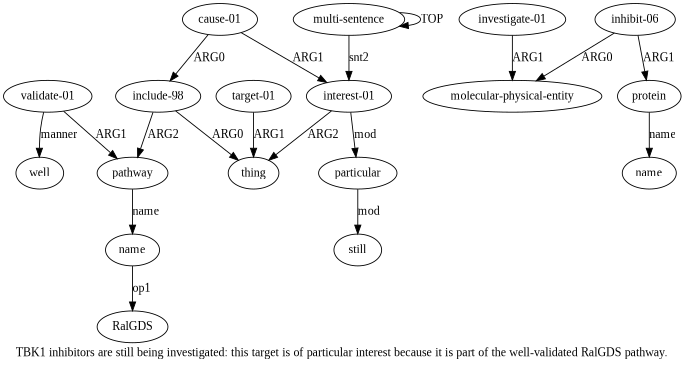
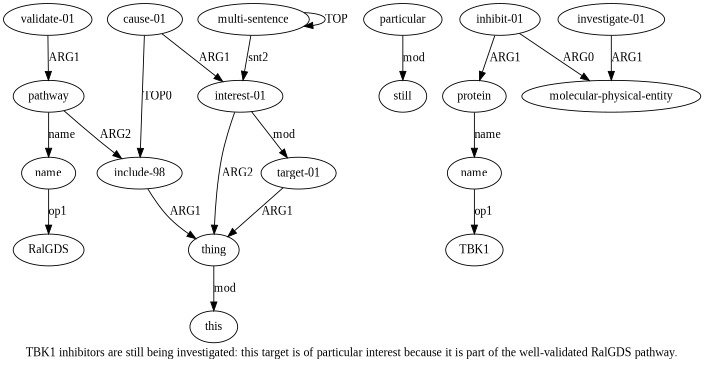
node "inhibit-06": label "inhibit-06" -> "inhibit-01"
edge "cause-01" -> "include-98": label "ARG0" -> "TOP0"
edge "interest-01" -> "particular": now "interest-01" -> "target-01"
edge "include-98" -> "pathway": reversed
edge "include-98" -> "thing": label "ARG0" -> "ARG1"
node "well": removed
node "TBK1": added
node "this": added
